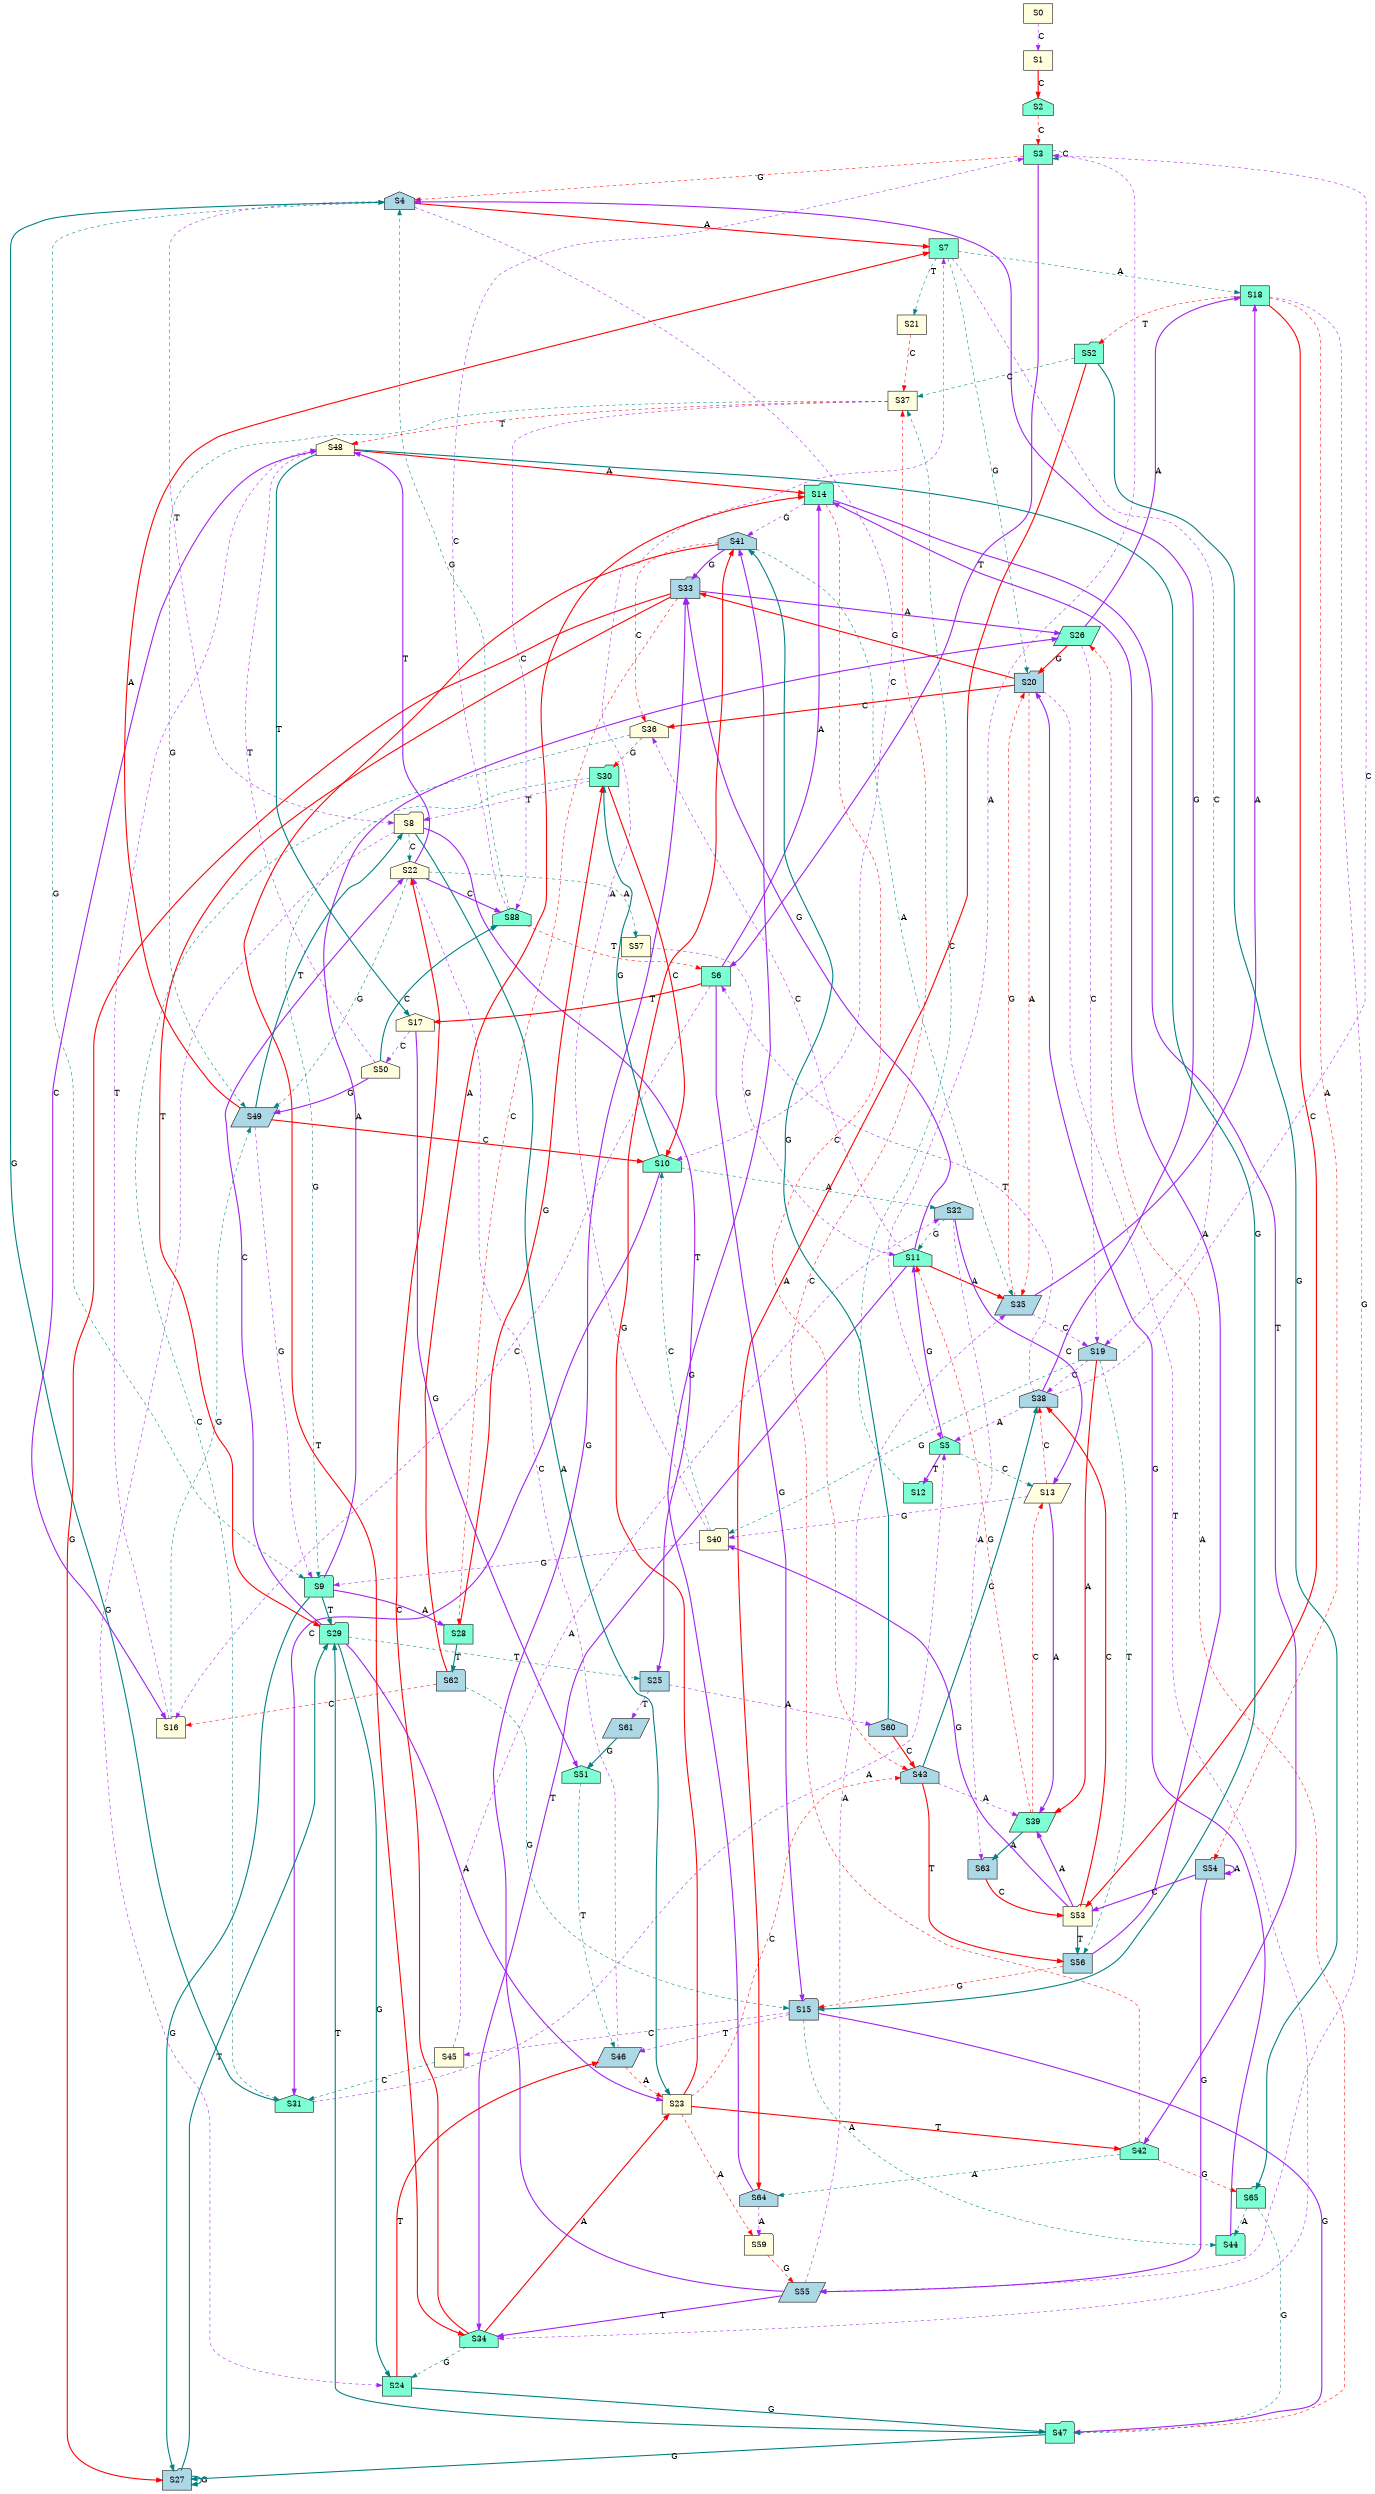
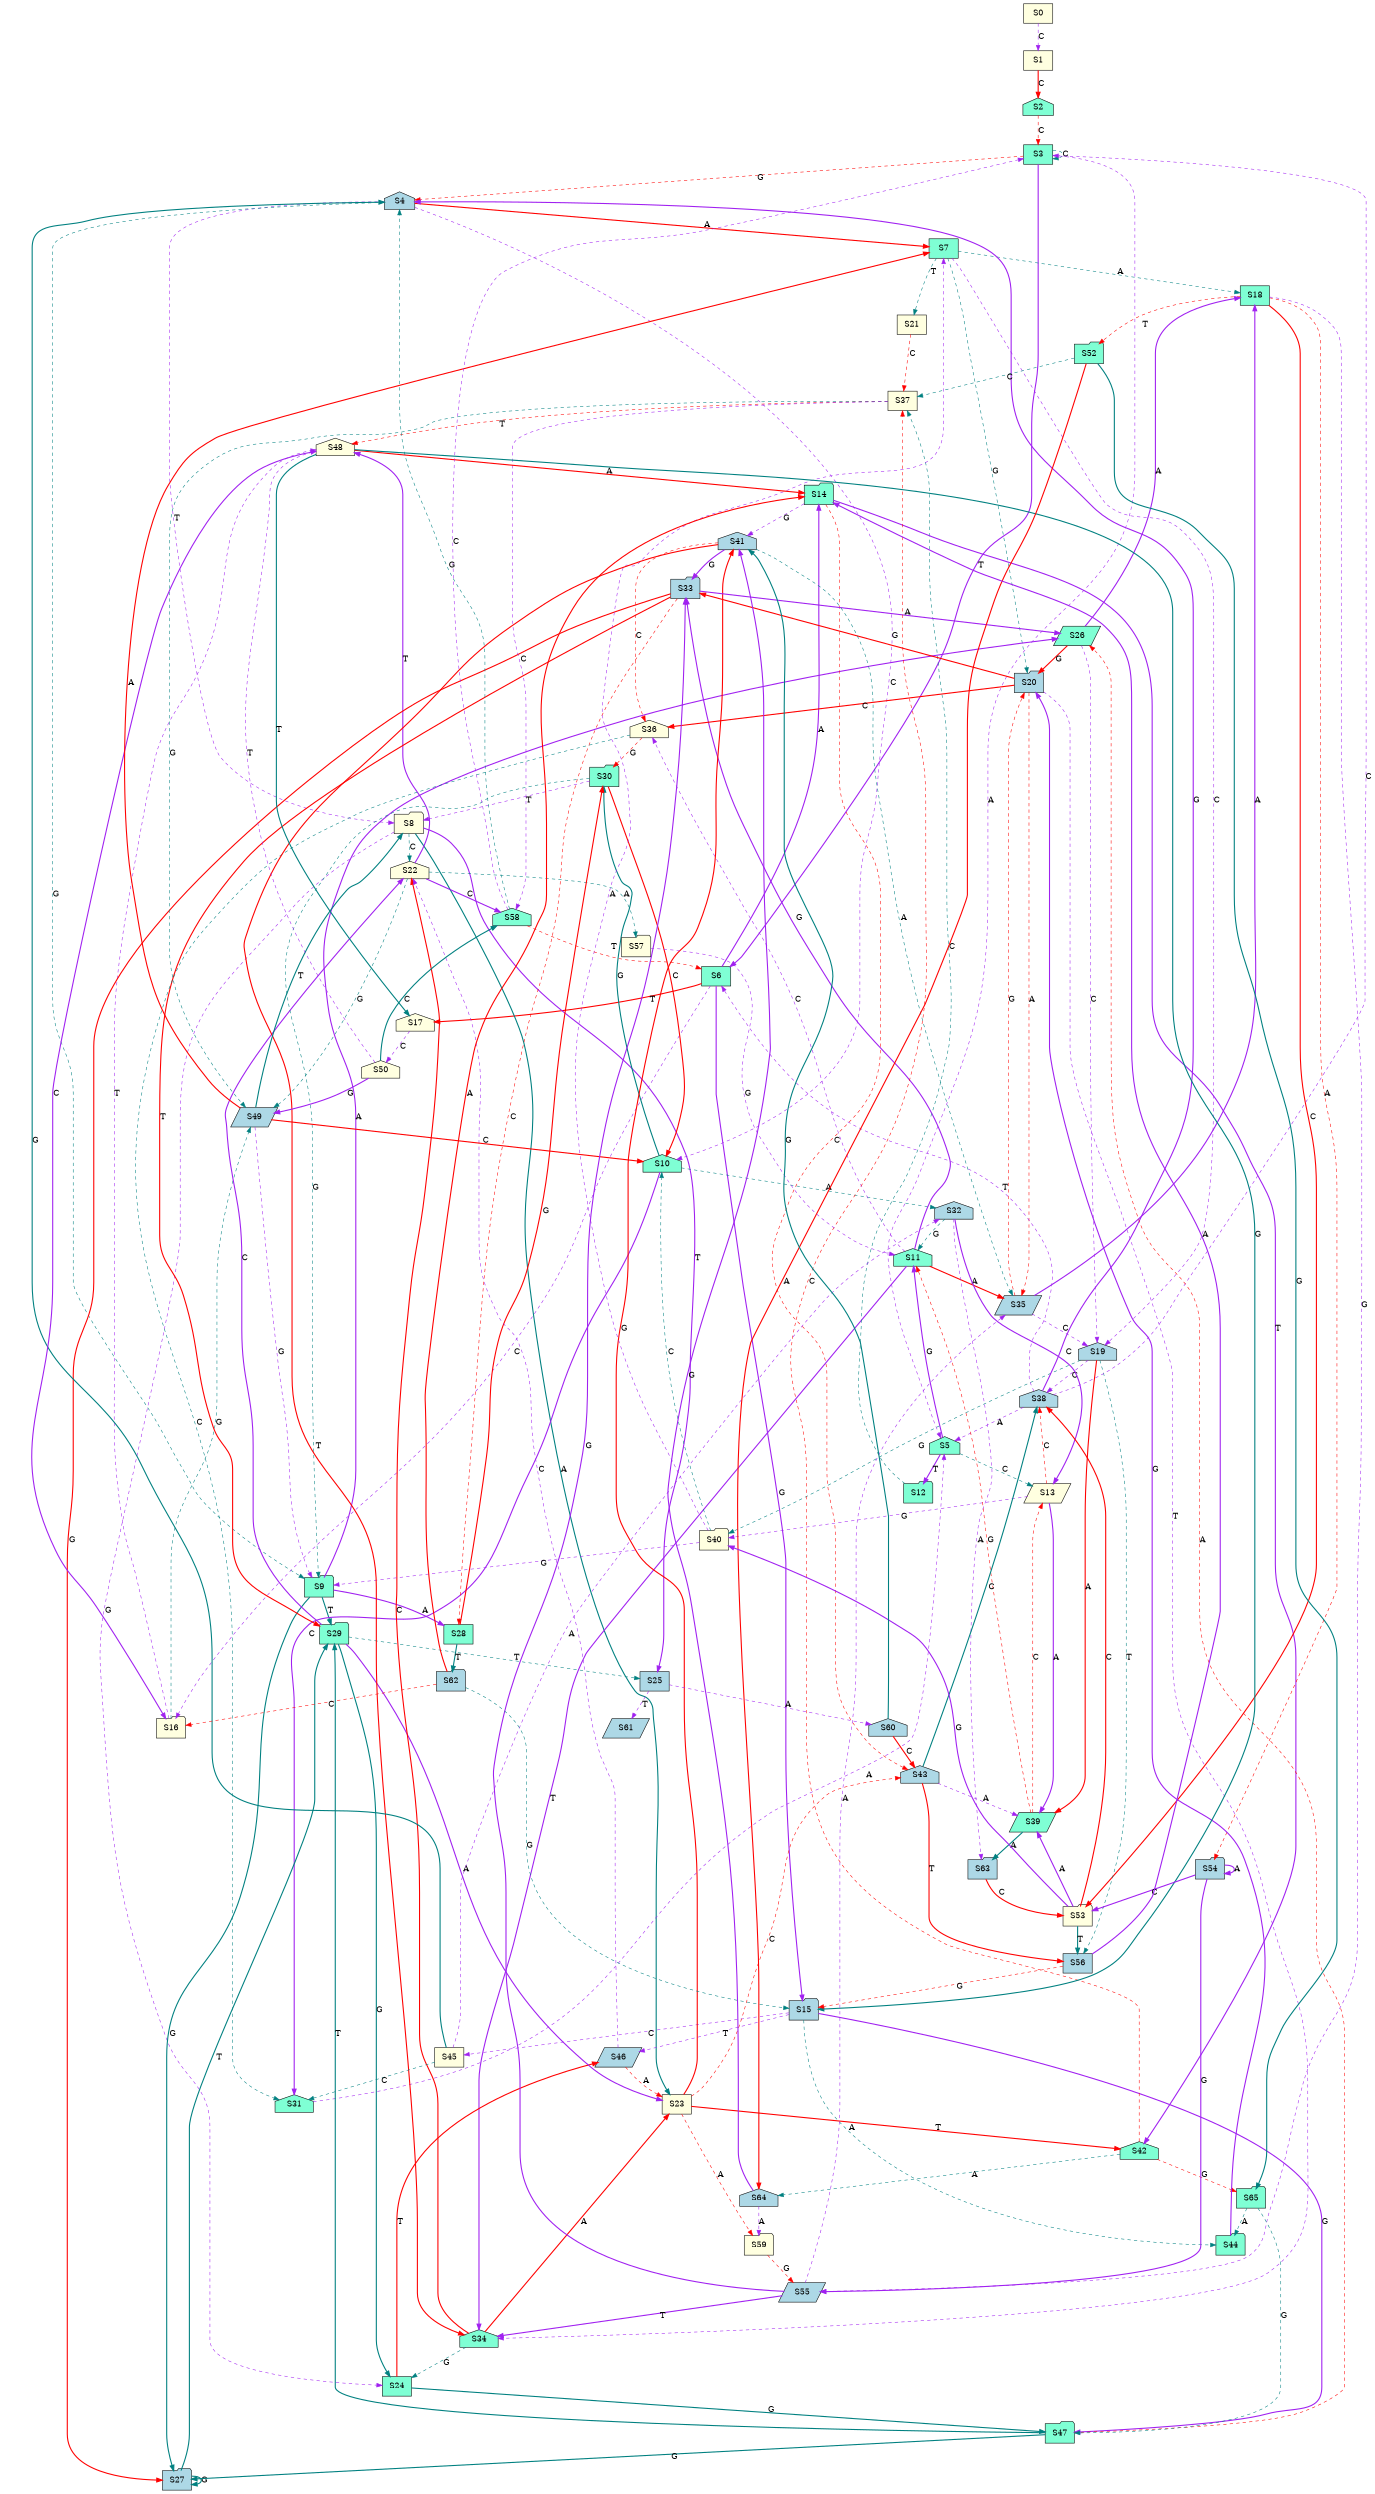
node "S88": label "S88" -> "S58"
edge "S31" -> "S4": now "S45" -> "S4"
node "S51": removed
